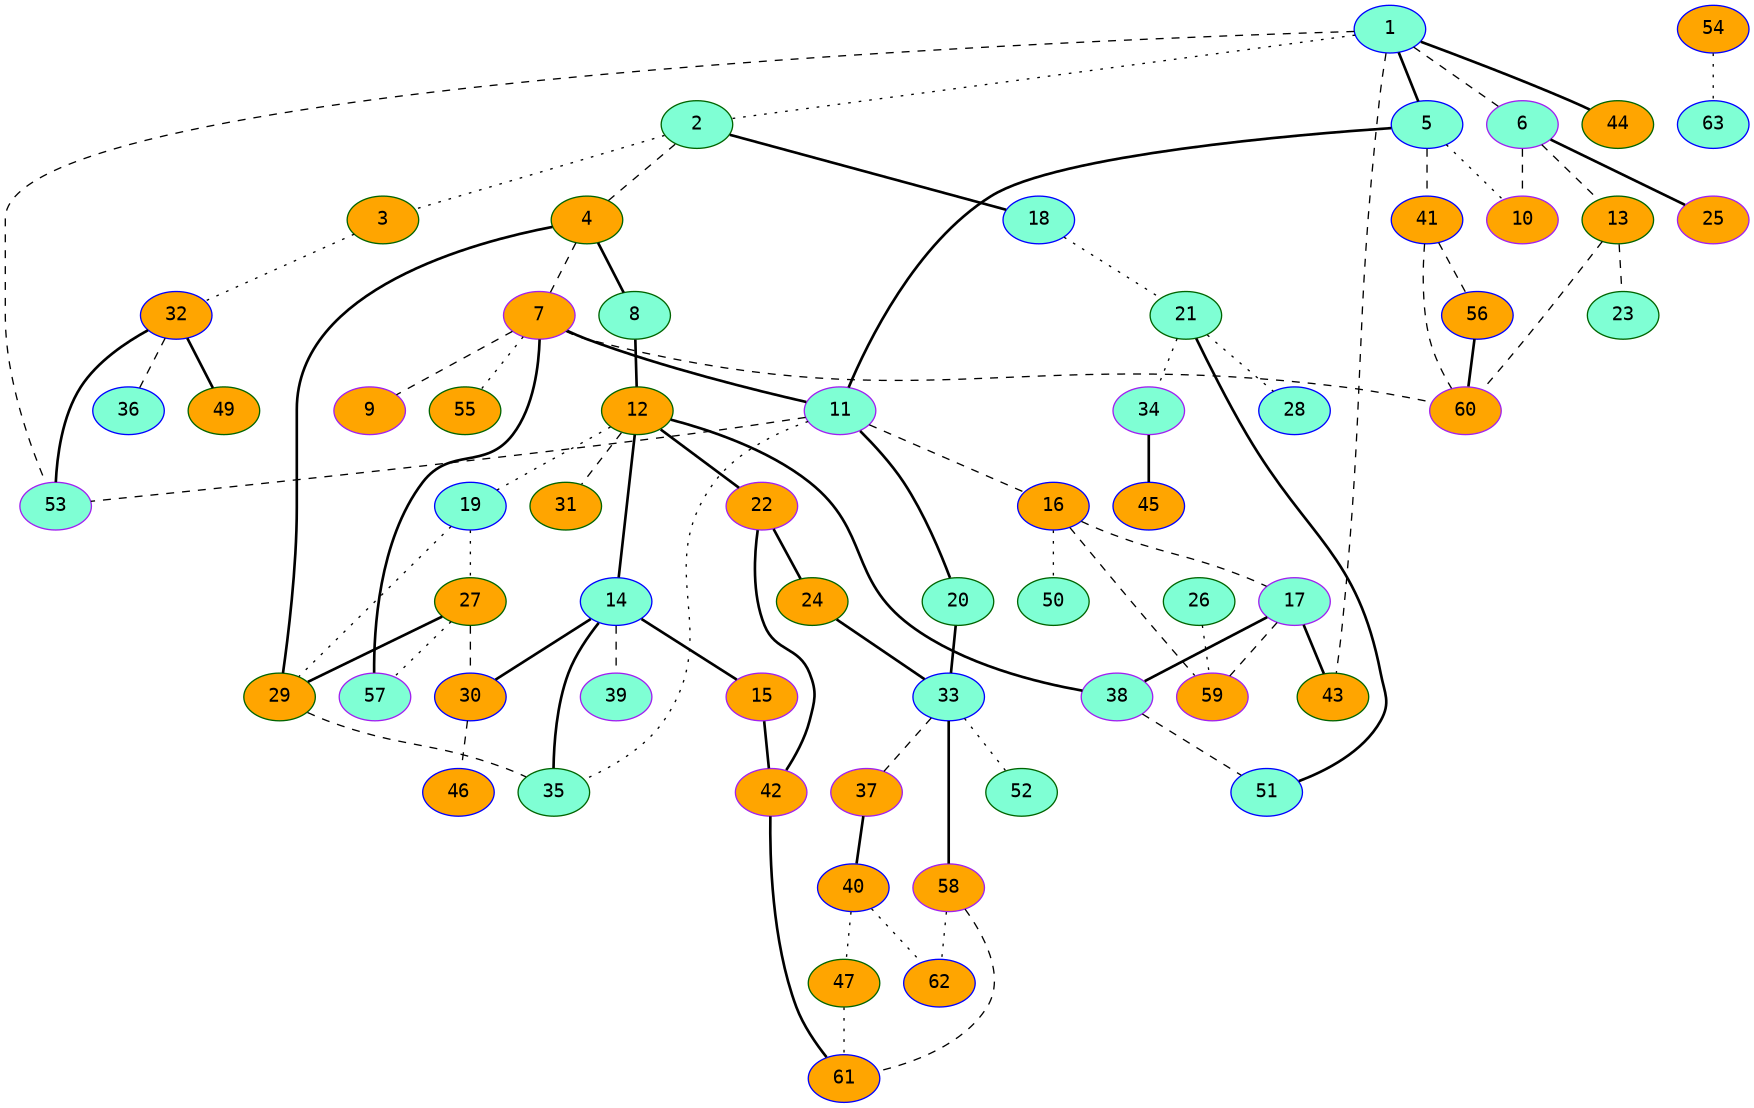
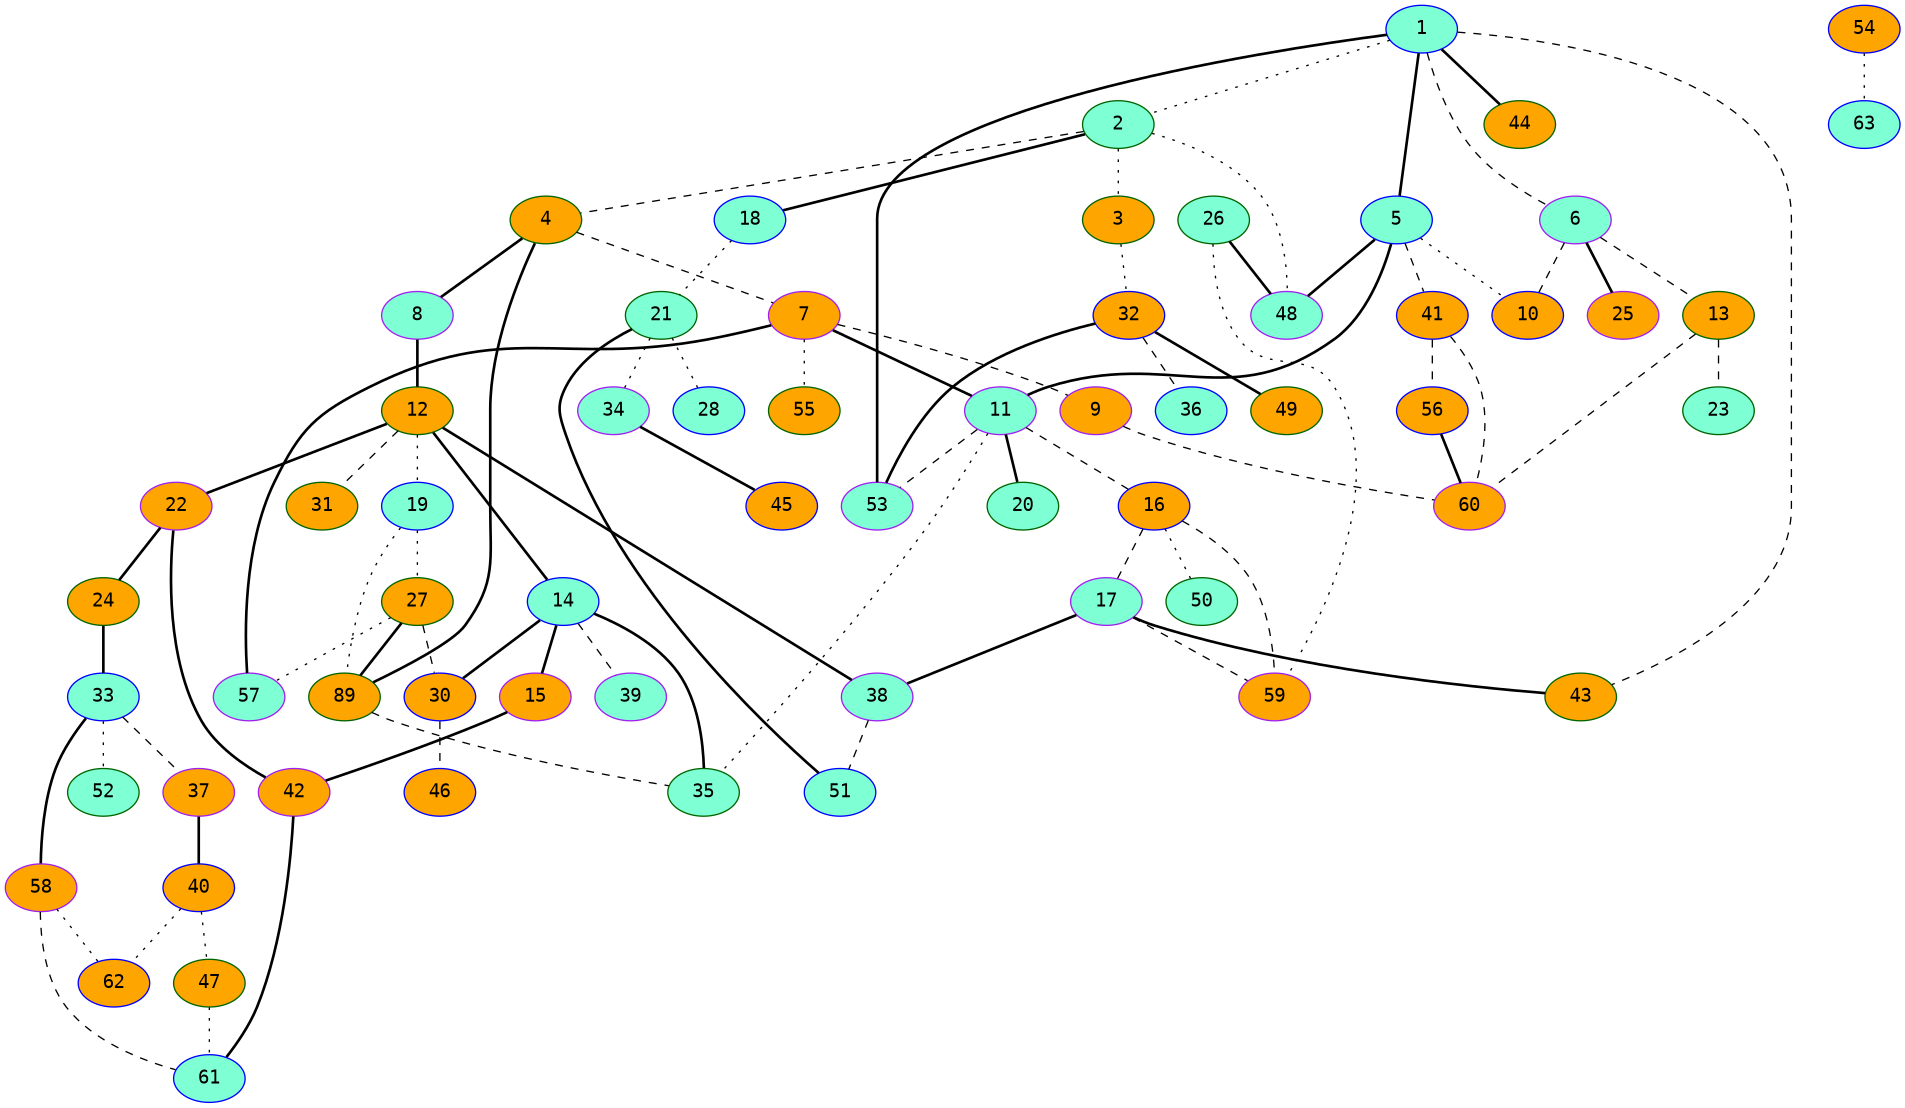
edge "1" -- "53": style dashed -> bold
node "10": color purple -> blue
node "8": color darkgreen -> purple
node "48": added
edge "7" -- "60": now "9" -- "60"
edge "20" -- "33": removed
node "29": label "29" -> "89"
node "61": fillcolor orange -> aquamarine
